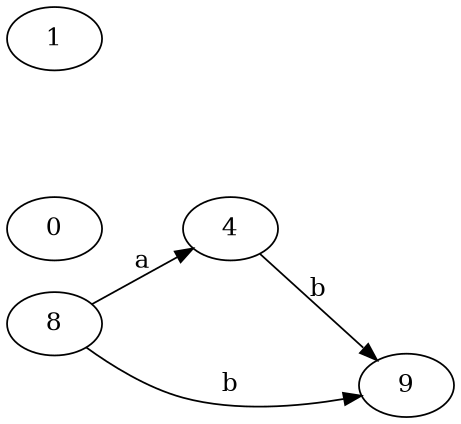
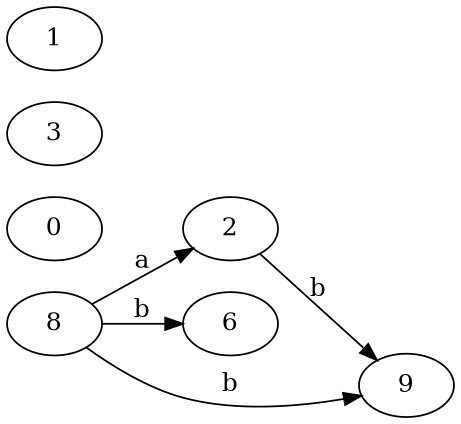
node "3": added
node "4": label "4" -> "2"
node "6": added
